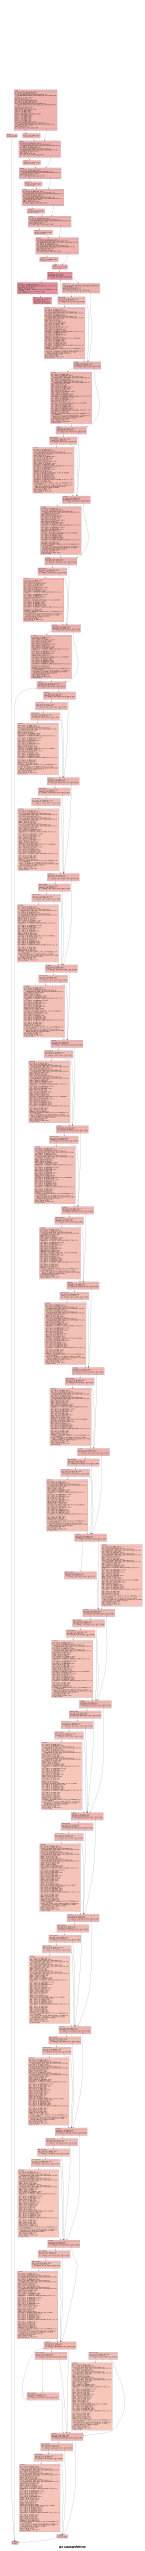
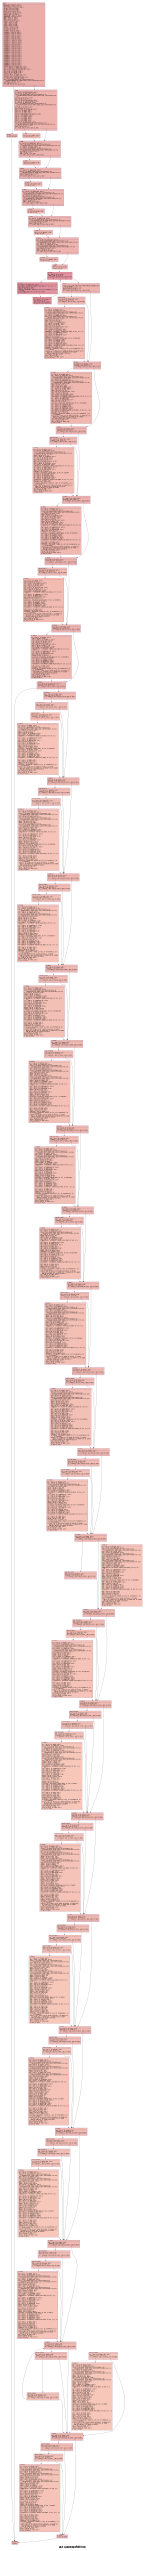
node "entry:": added
